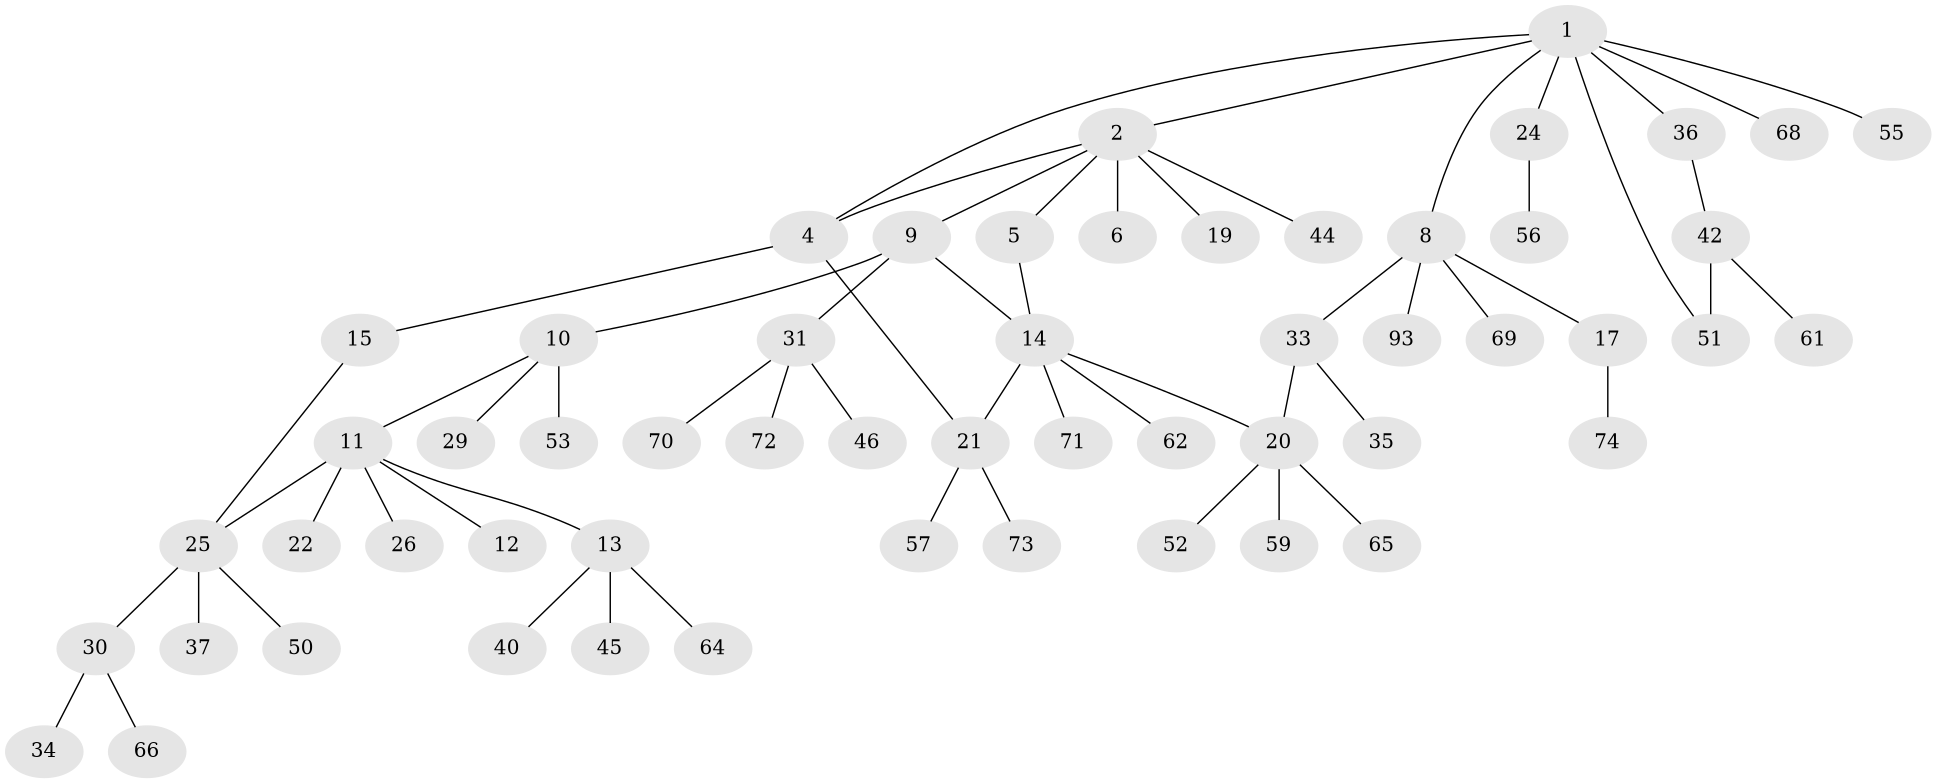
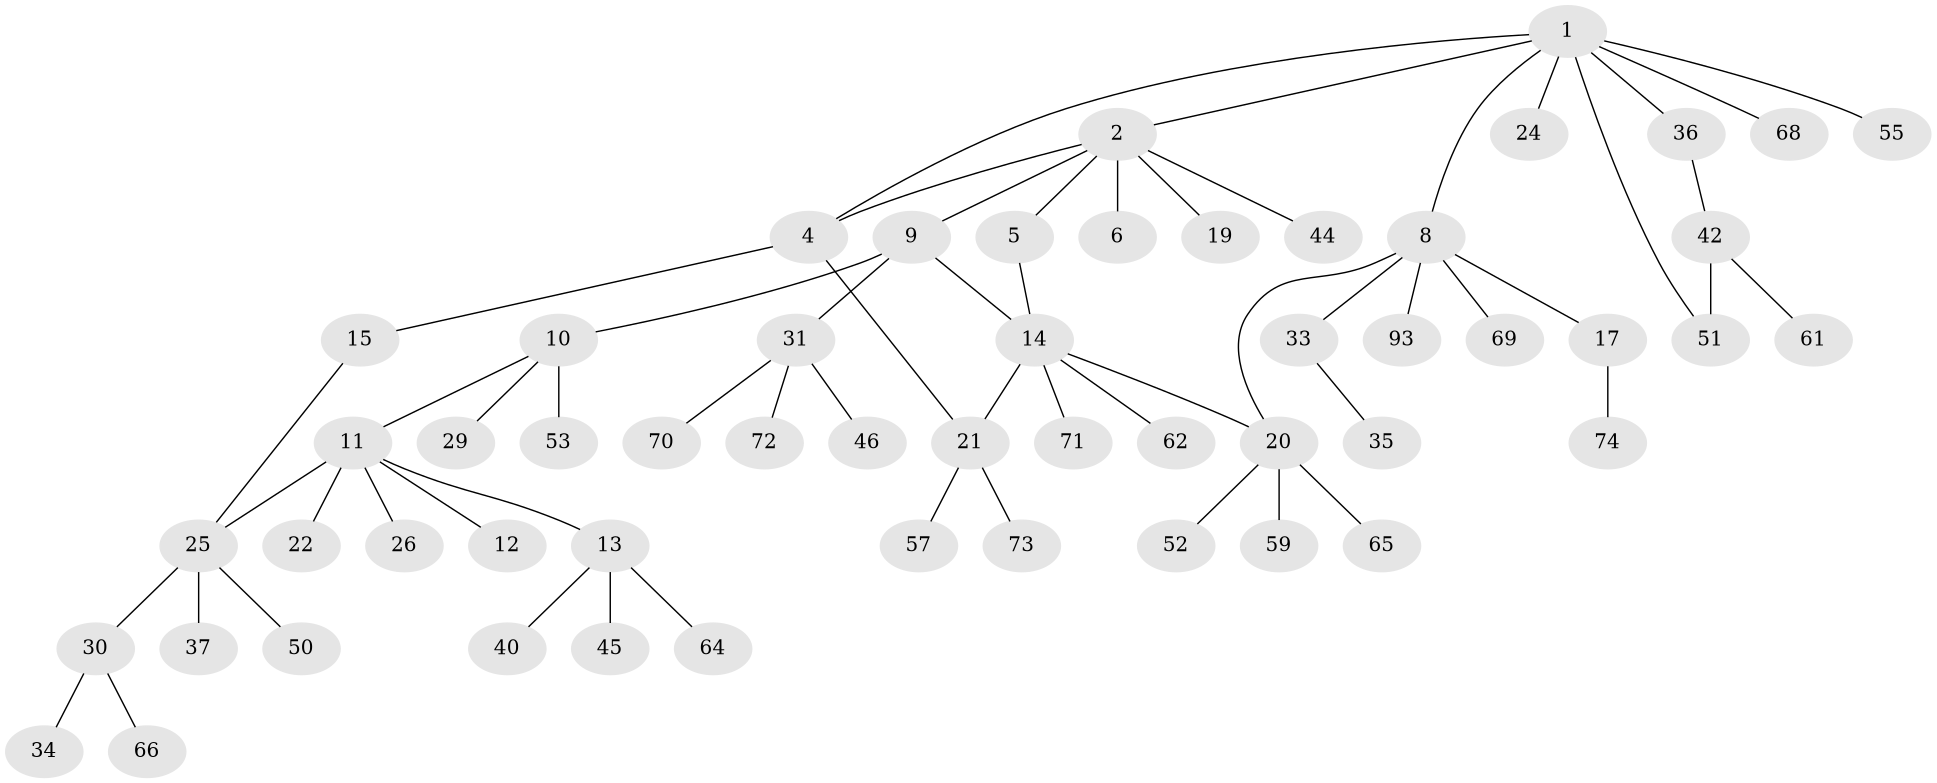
node "56": removed
edge "33" -- "20": now "8" -- "20"
